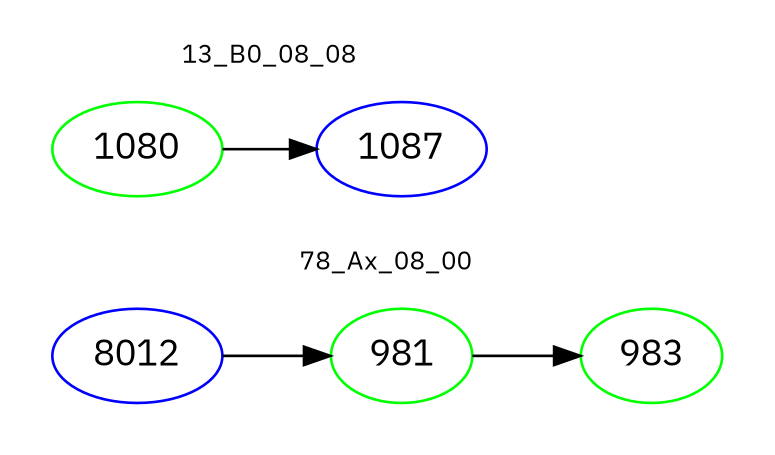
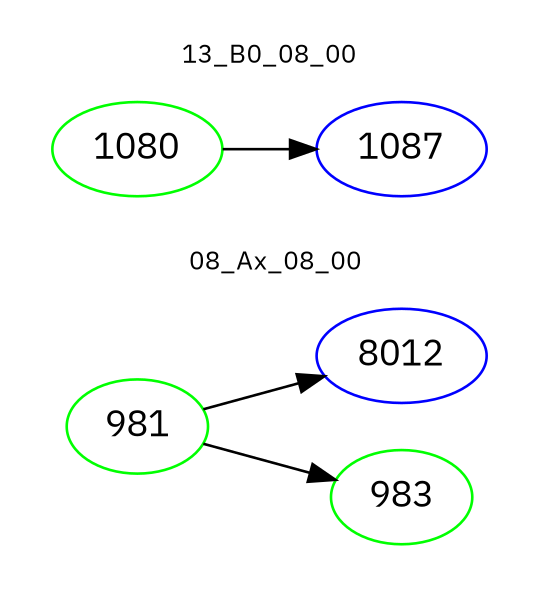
cluster "13_B0_08_08": label "13_B0_08_08" -> "13_B0_08_00"
cluster "78_Ax_08_00": label "78_Ax_08_00" -> "08_Ax_08_00"
edge "8012" -> "981": reversed
